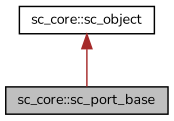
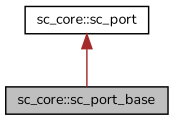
node "sc_core::sc_object": label "sc_core::sc_object" -> "sc_core::sc_port"
